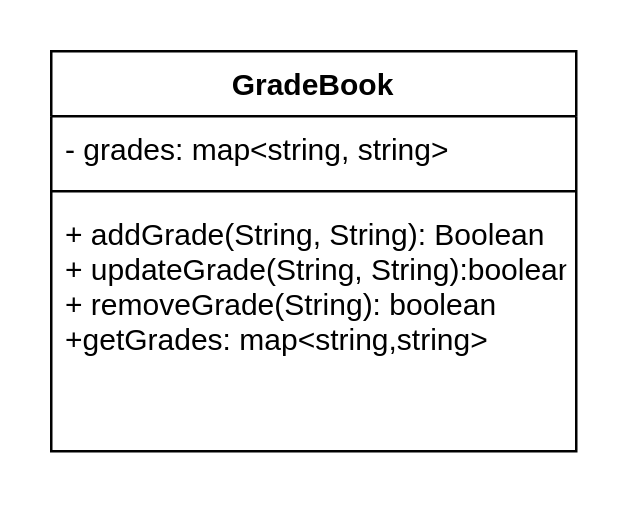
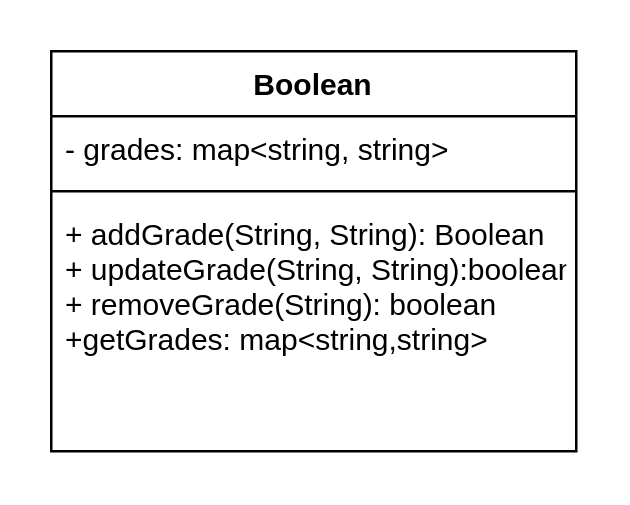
node "GradeBook": label "GradeBook" -> "Boolean"
